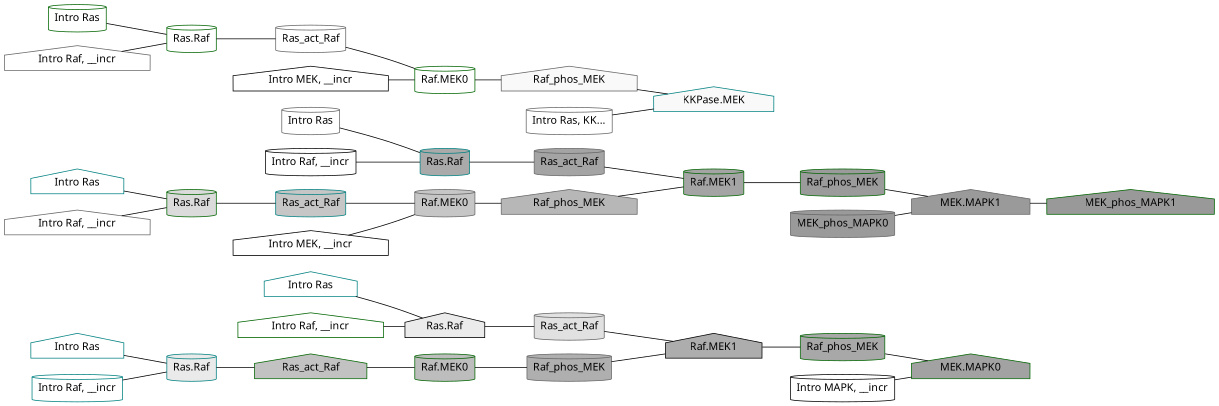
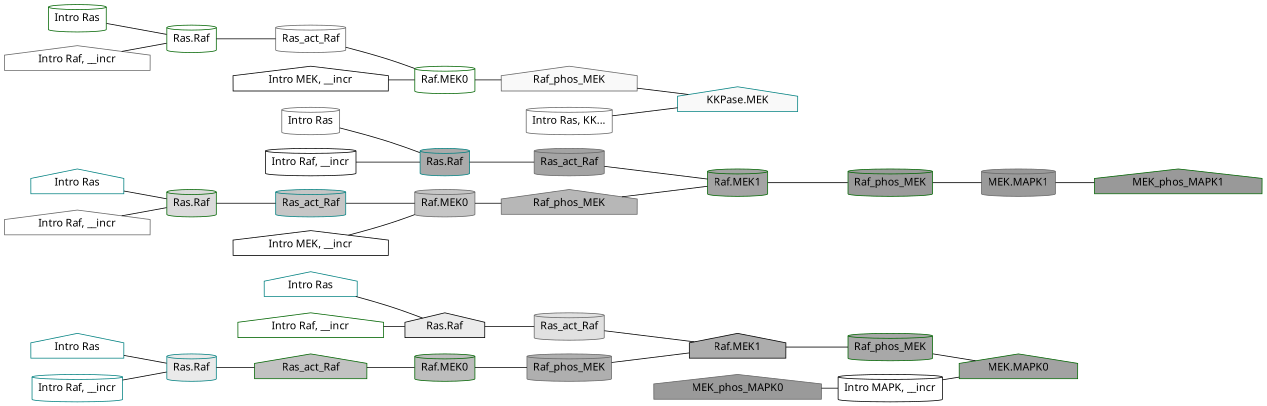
node "MEK.MAPK1": shape house -> cylinder
edge "MEK.MAPK1" -- "MEK_phos_MAPK0": now "Intro MAPK, __incr" -- "MEK_phos_MAPK0"
node "MEK_phos_MAPK0": shape cylinder -> house
